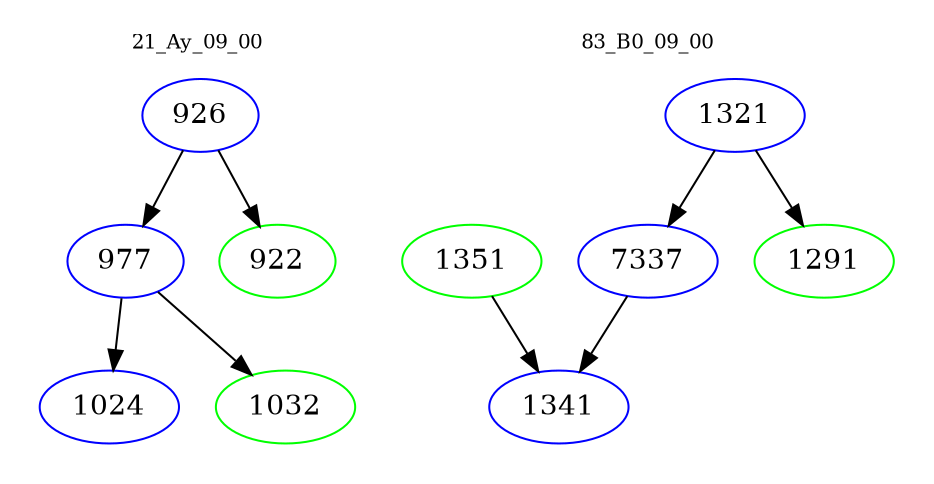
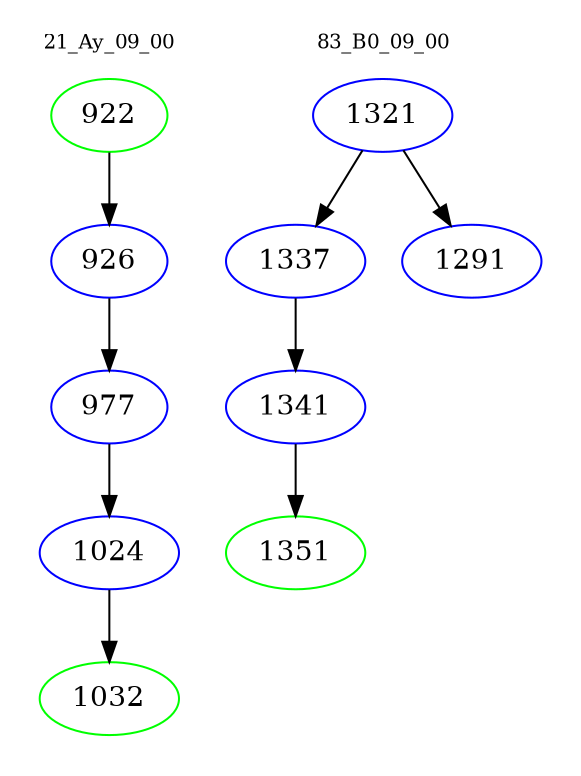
edge "926" -> "922": reversed
node "7337": label "7337" -> "1337"
node "1291": color green -> blue
edge "1351" -> "1341": reversed
edge "977" -> "1032": now "1024" -> "1032"
